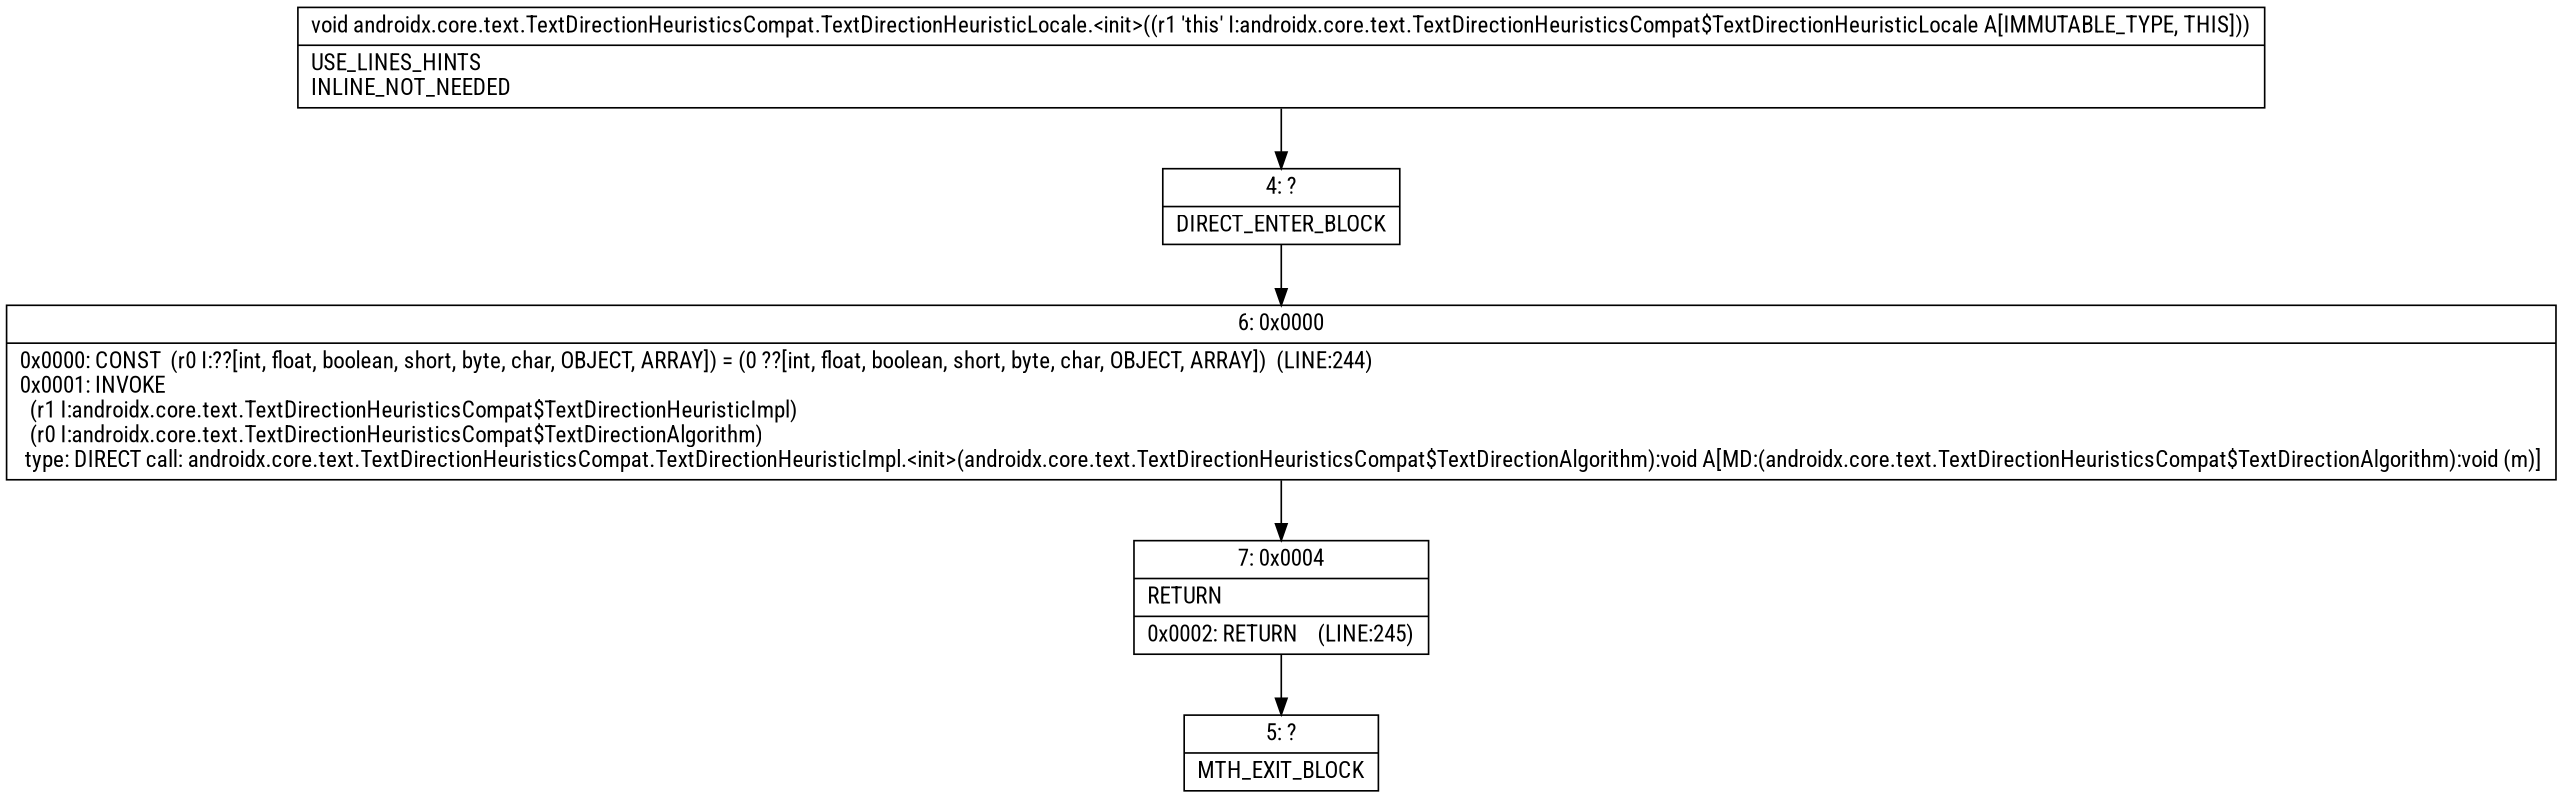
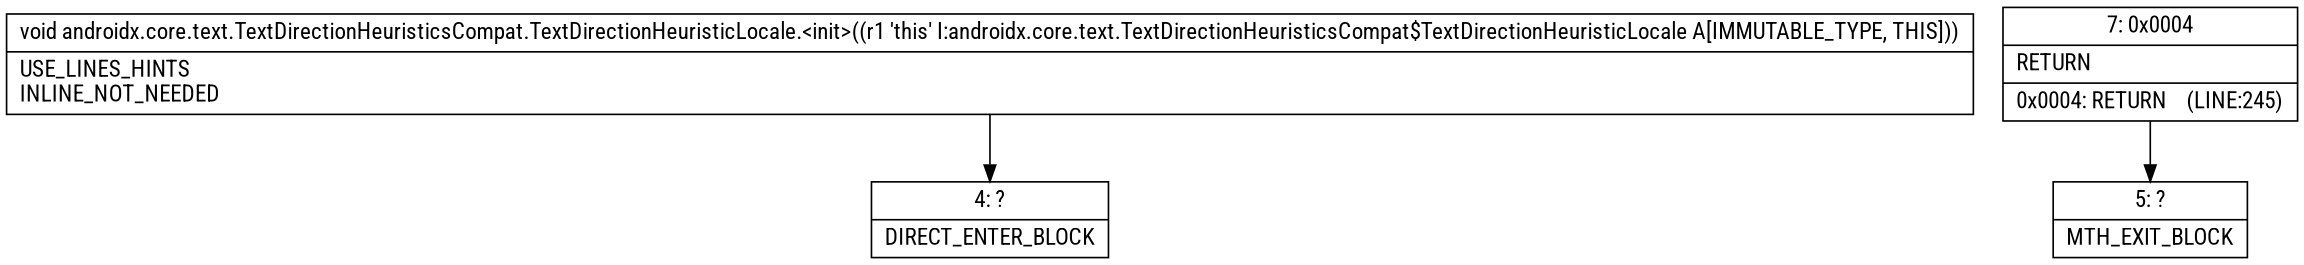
node "6: 0x0000": removed
node "7: 0x0004": text "0x0002: RETURN    (LINE:245)" -> "0x0004: RETURN    (LINE:245)"
